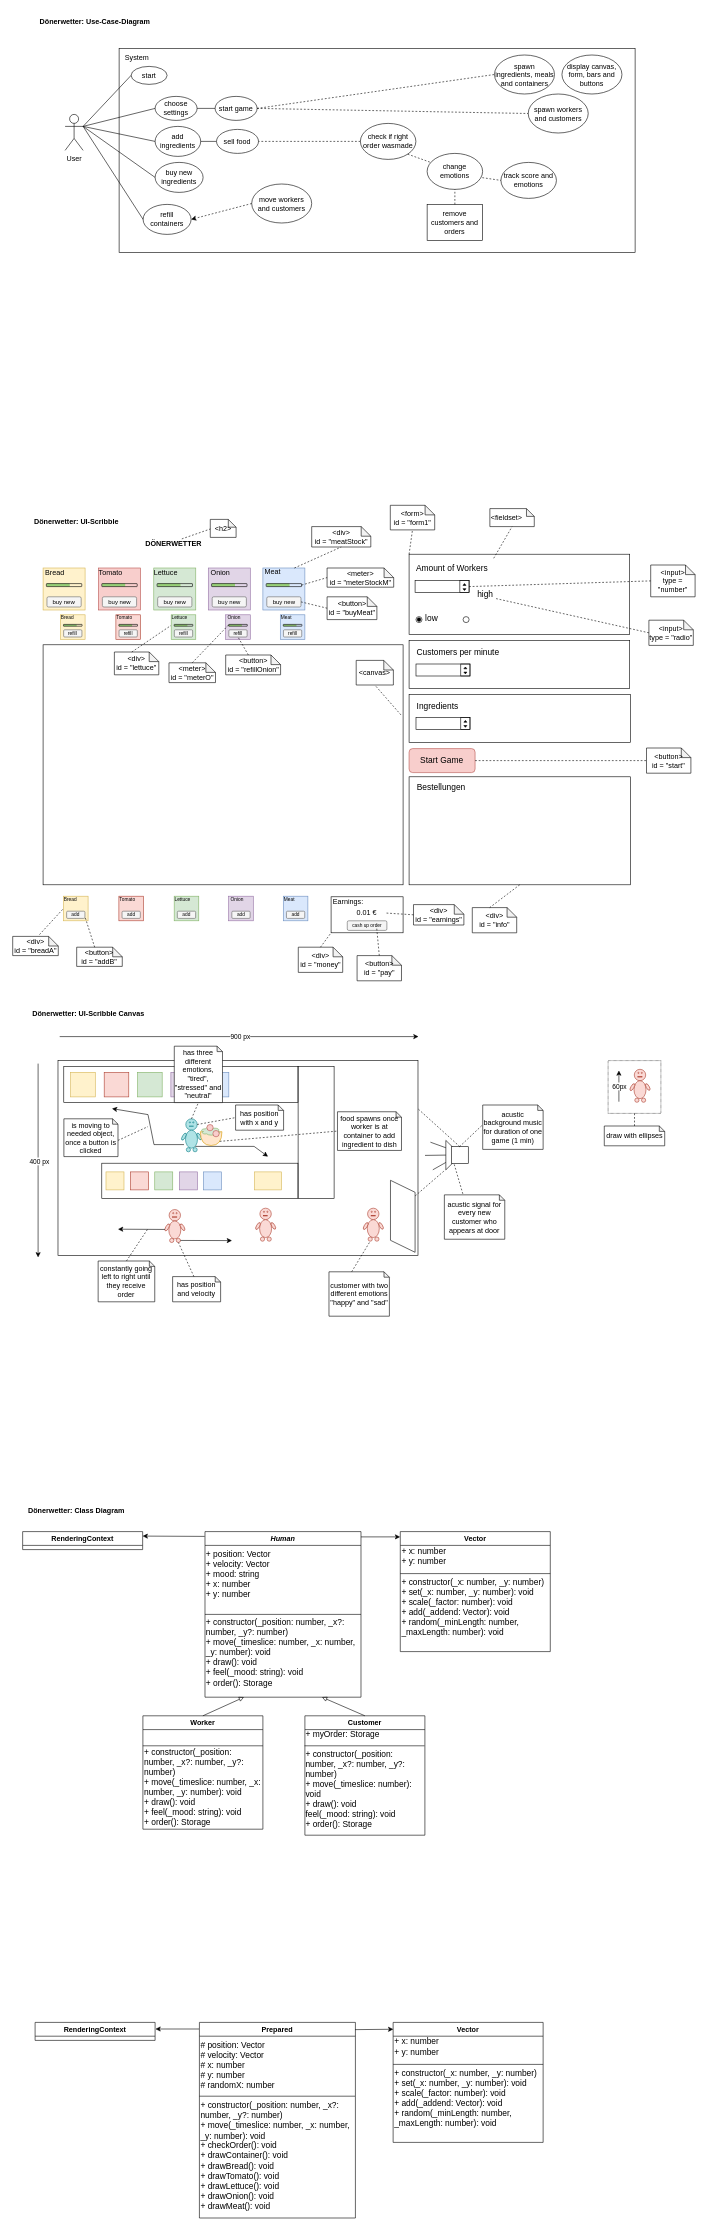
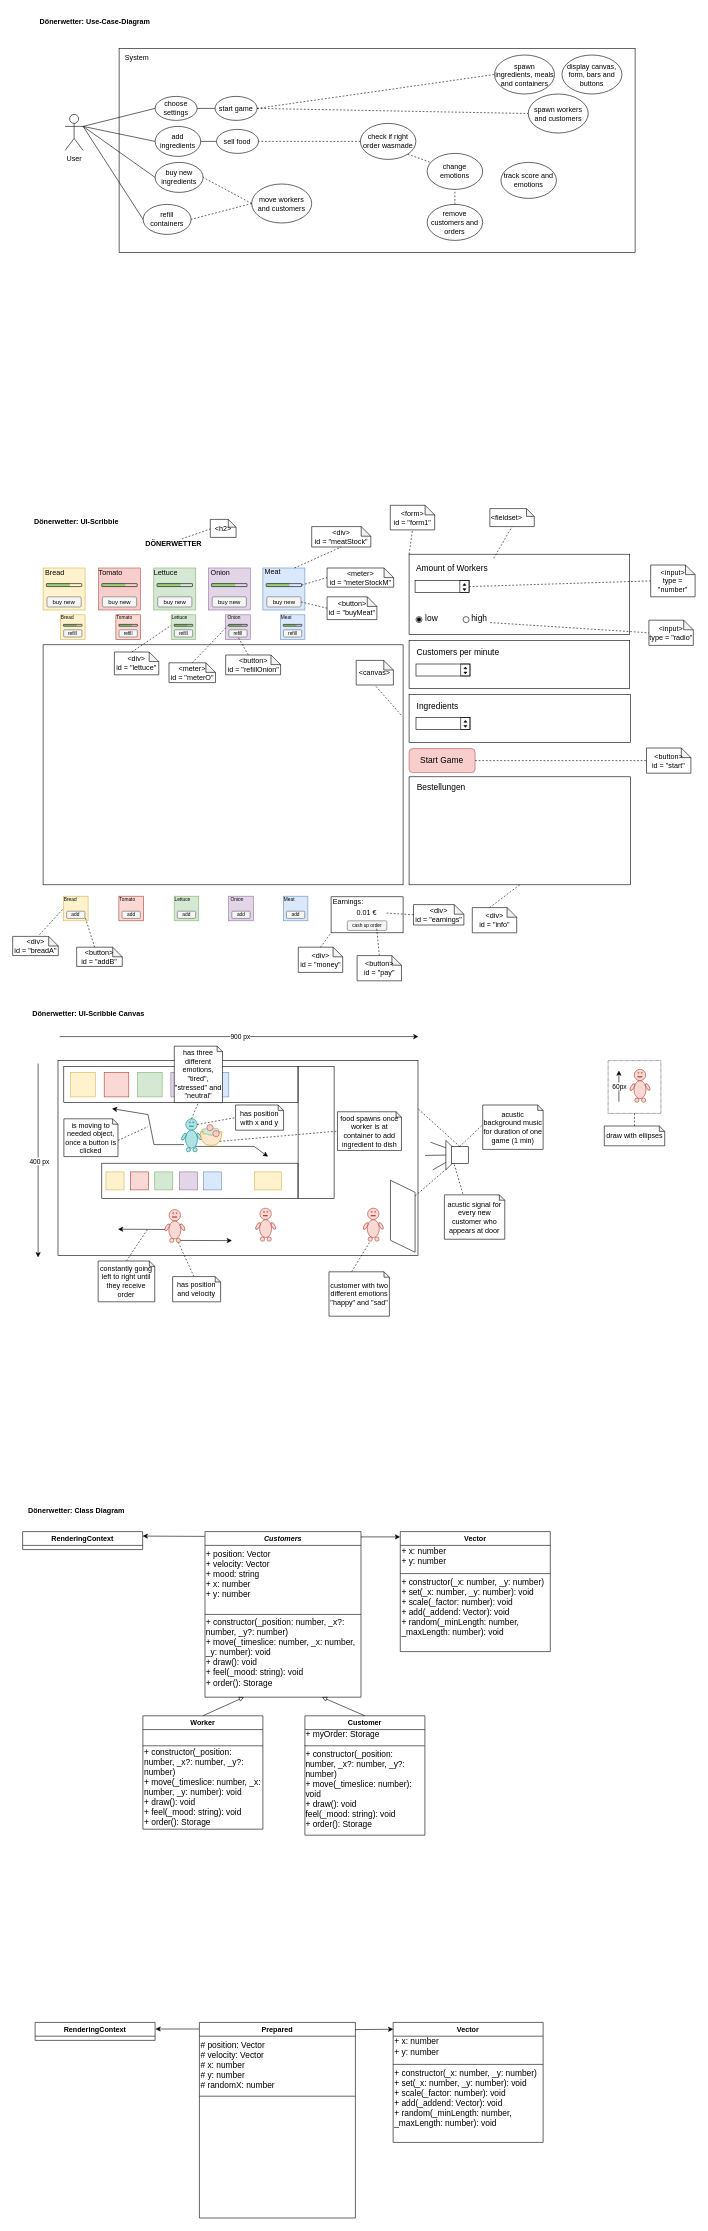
node "start": removed
edge "start" -- "User": removed
edge "change emotions" -- "track score and emotions": removed
edge "buy new ingredients" -- "move workers and customers": added
edge "move workers and customers" -> "refill containers": arrowhead classic -> none
node "remove customers and orders": shape rectangle -> ellipse
node "high": moved (486, 594) -> (480, 618)
node "Human": label "Human" -> "Customers"
node "+ constructor(_position: number, _x?: number, _y?: number) + move(_timeslice: number, _x: number, _y: number): void + checkOrder(): void + drawContainer(): void + drawBread(): void + drawTomato(): void + drawLettuce(): void + drawOnion(): void + drawMeat(): void": removed
